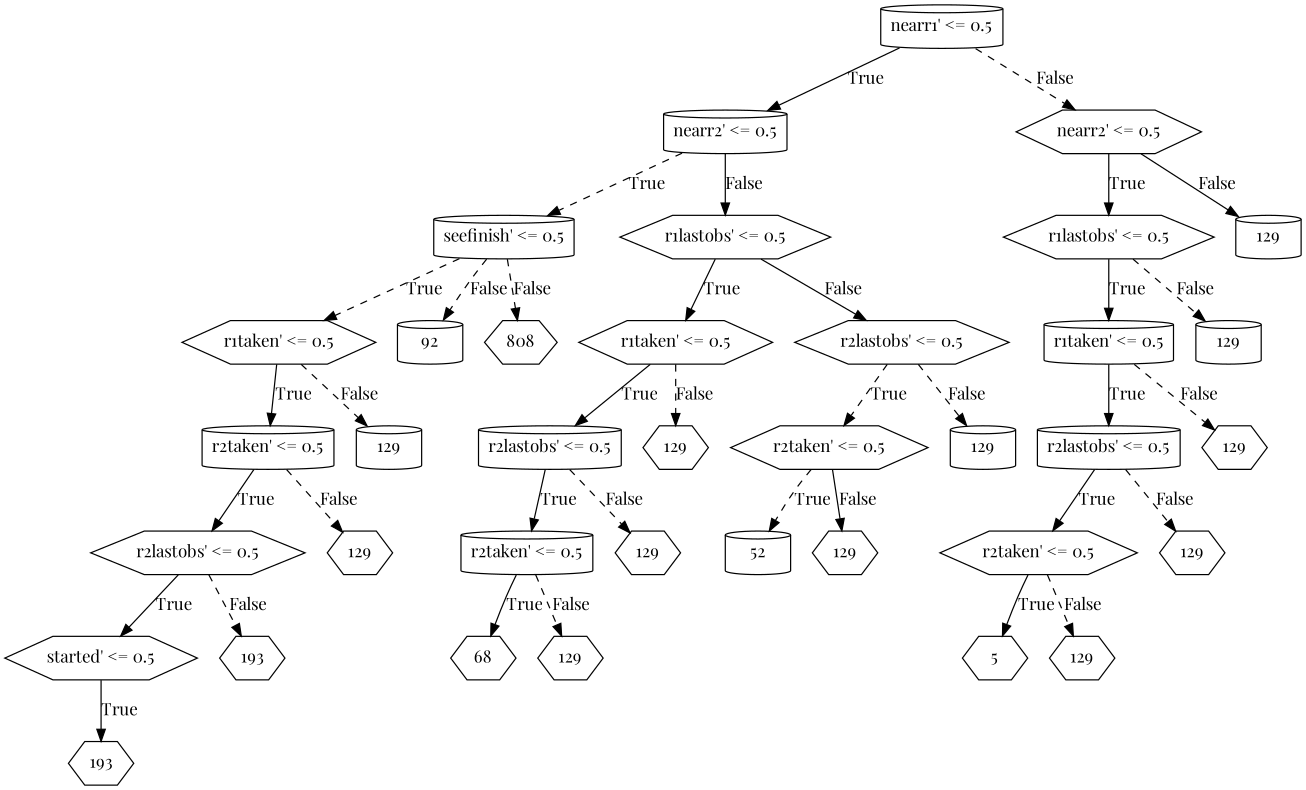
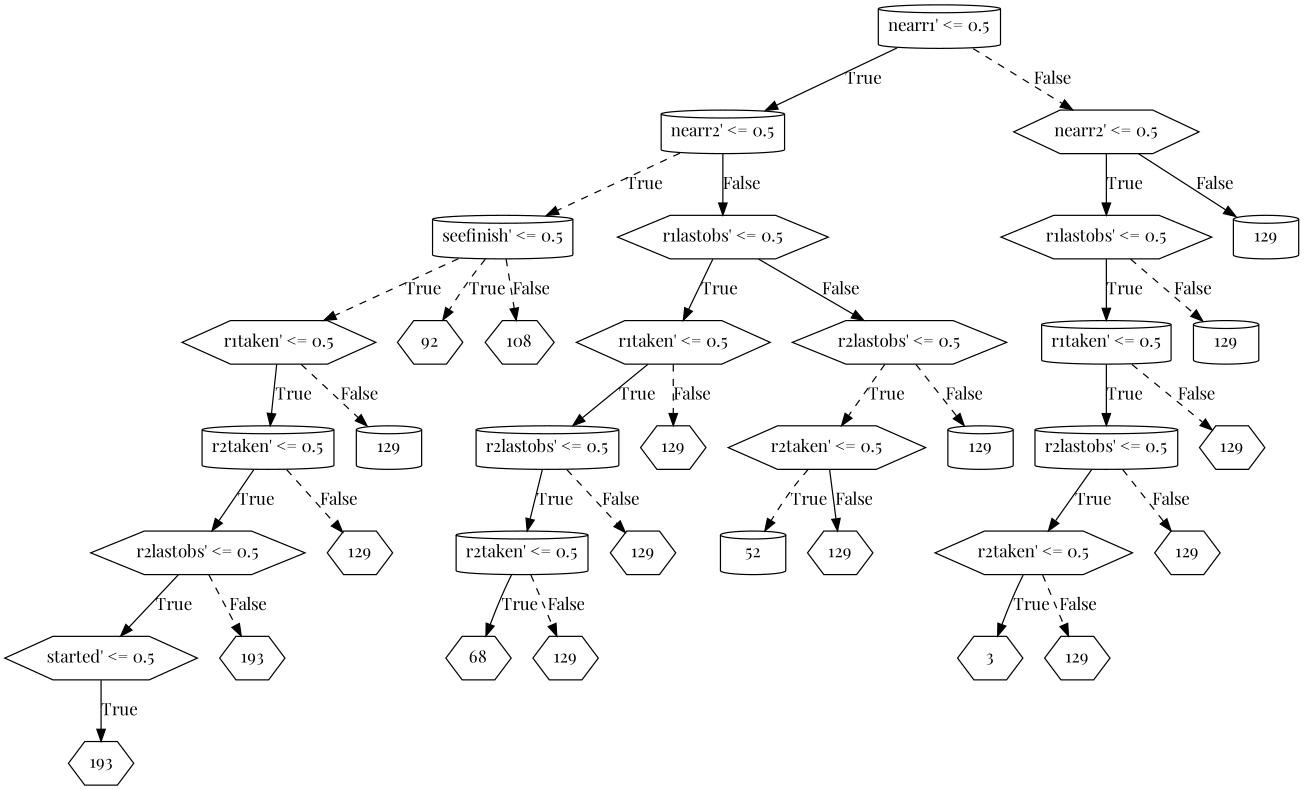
edge "seefinish' <= 0.5" -> "92": label "False" -> "True"
node "92": shape cylinder -> hexagon
node "808": label "808" -> "108"
node "5": label "5" -> "3"
